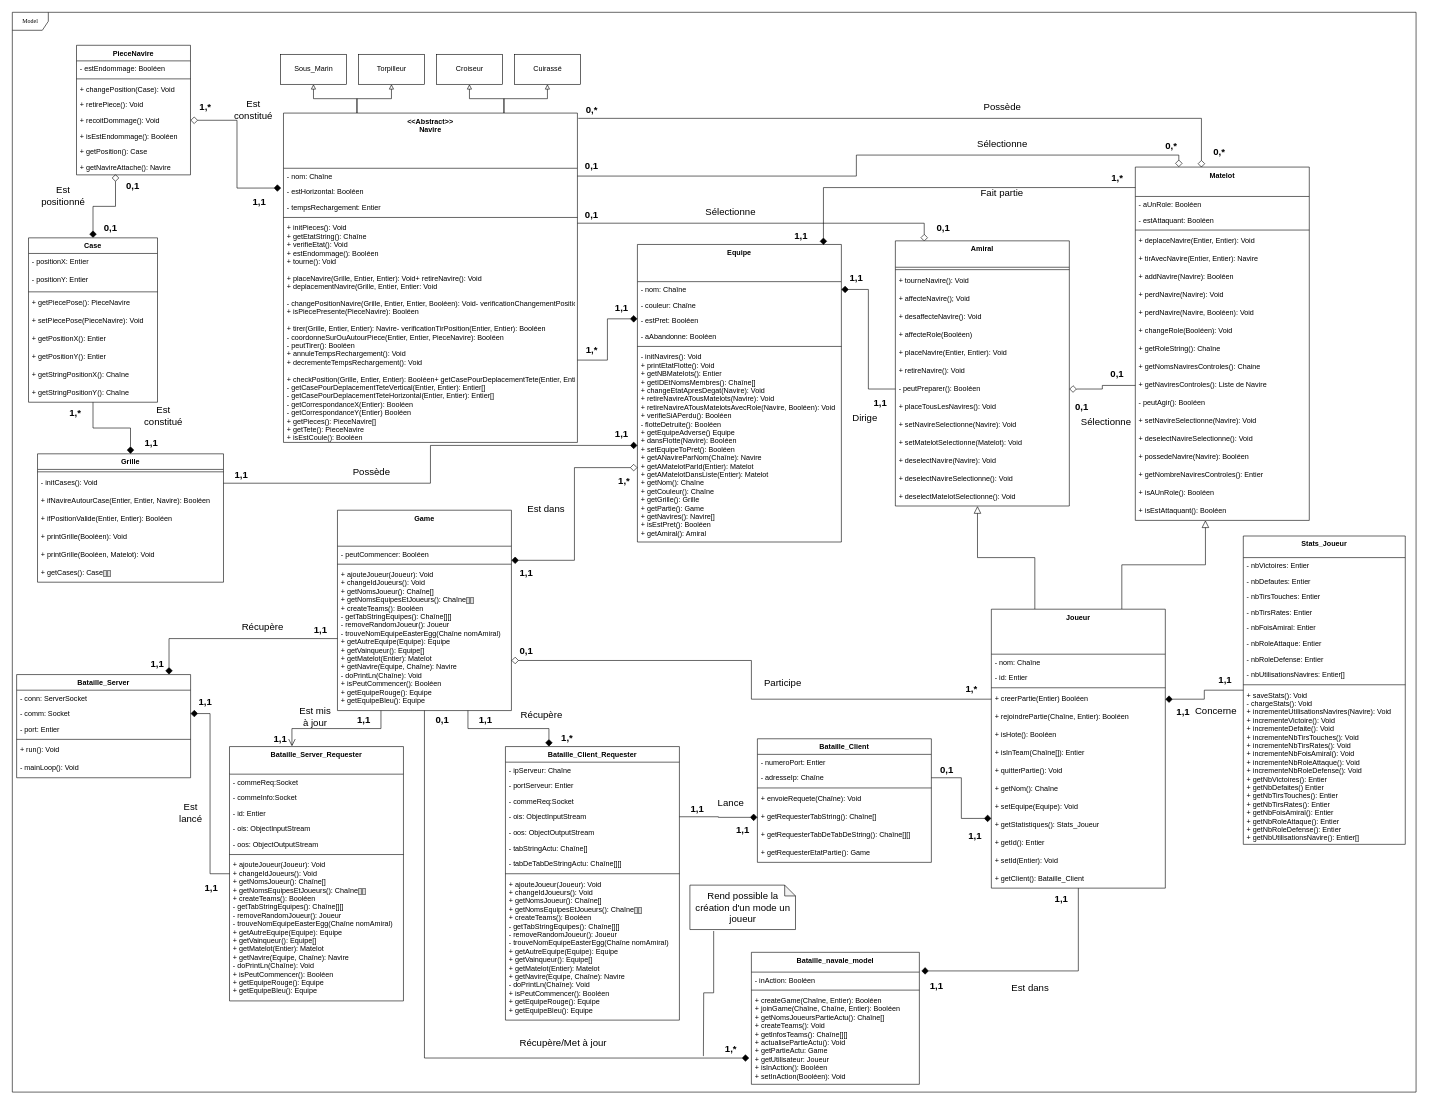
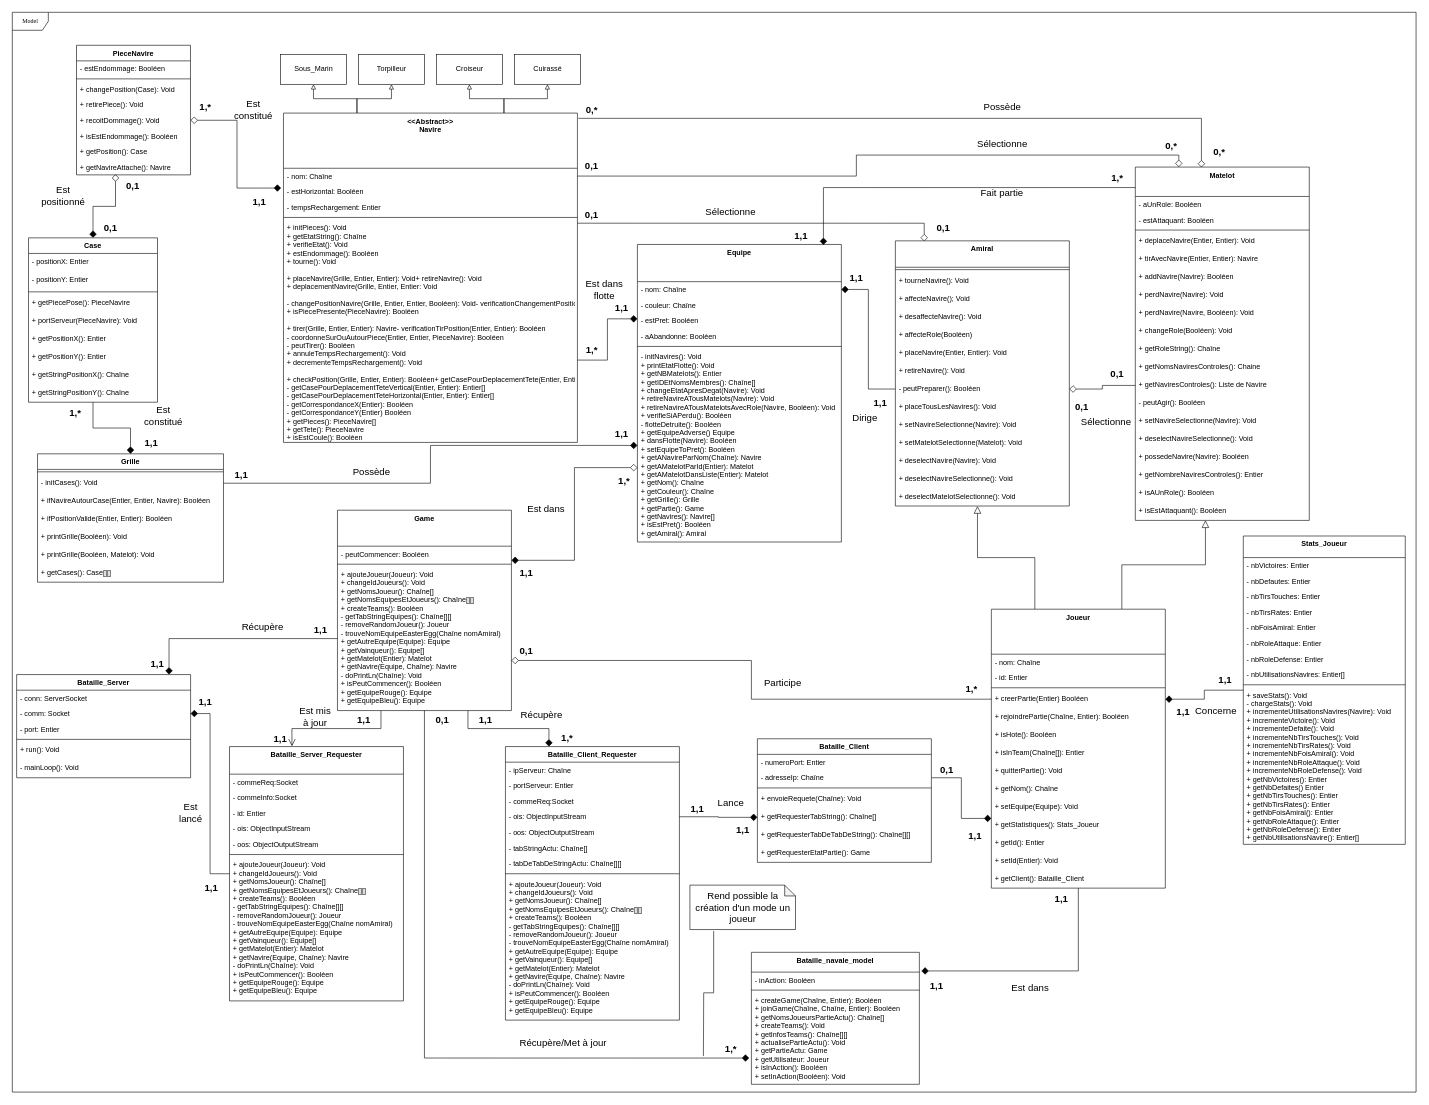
node "Est dans flotte": added
node "+ setPiecePose(PieceNavire): Void": label "+ setPiecePose(PieceNavire): Void" -> "+ portServeur(PieceNavire): Void"
